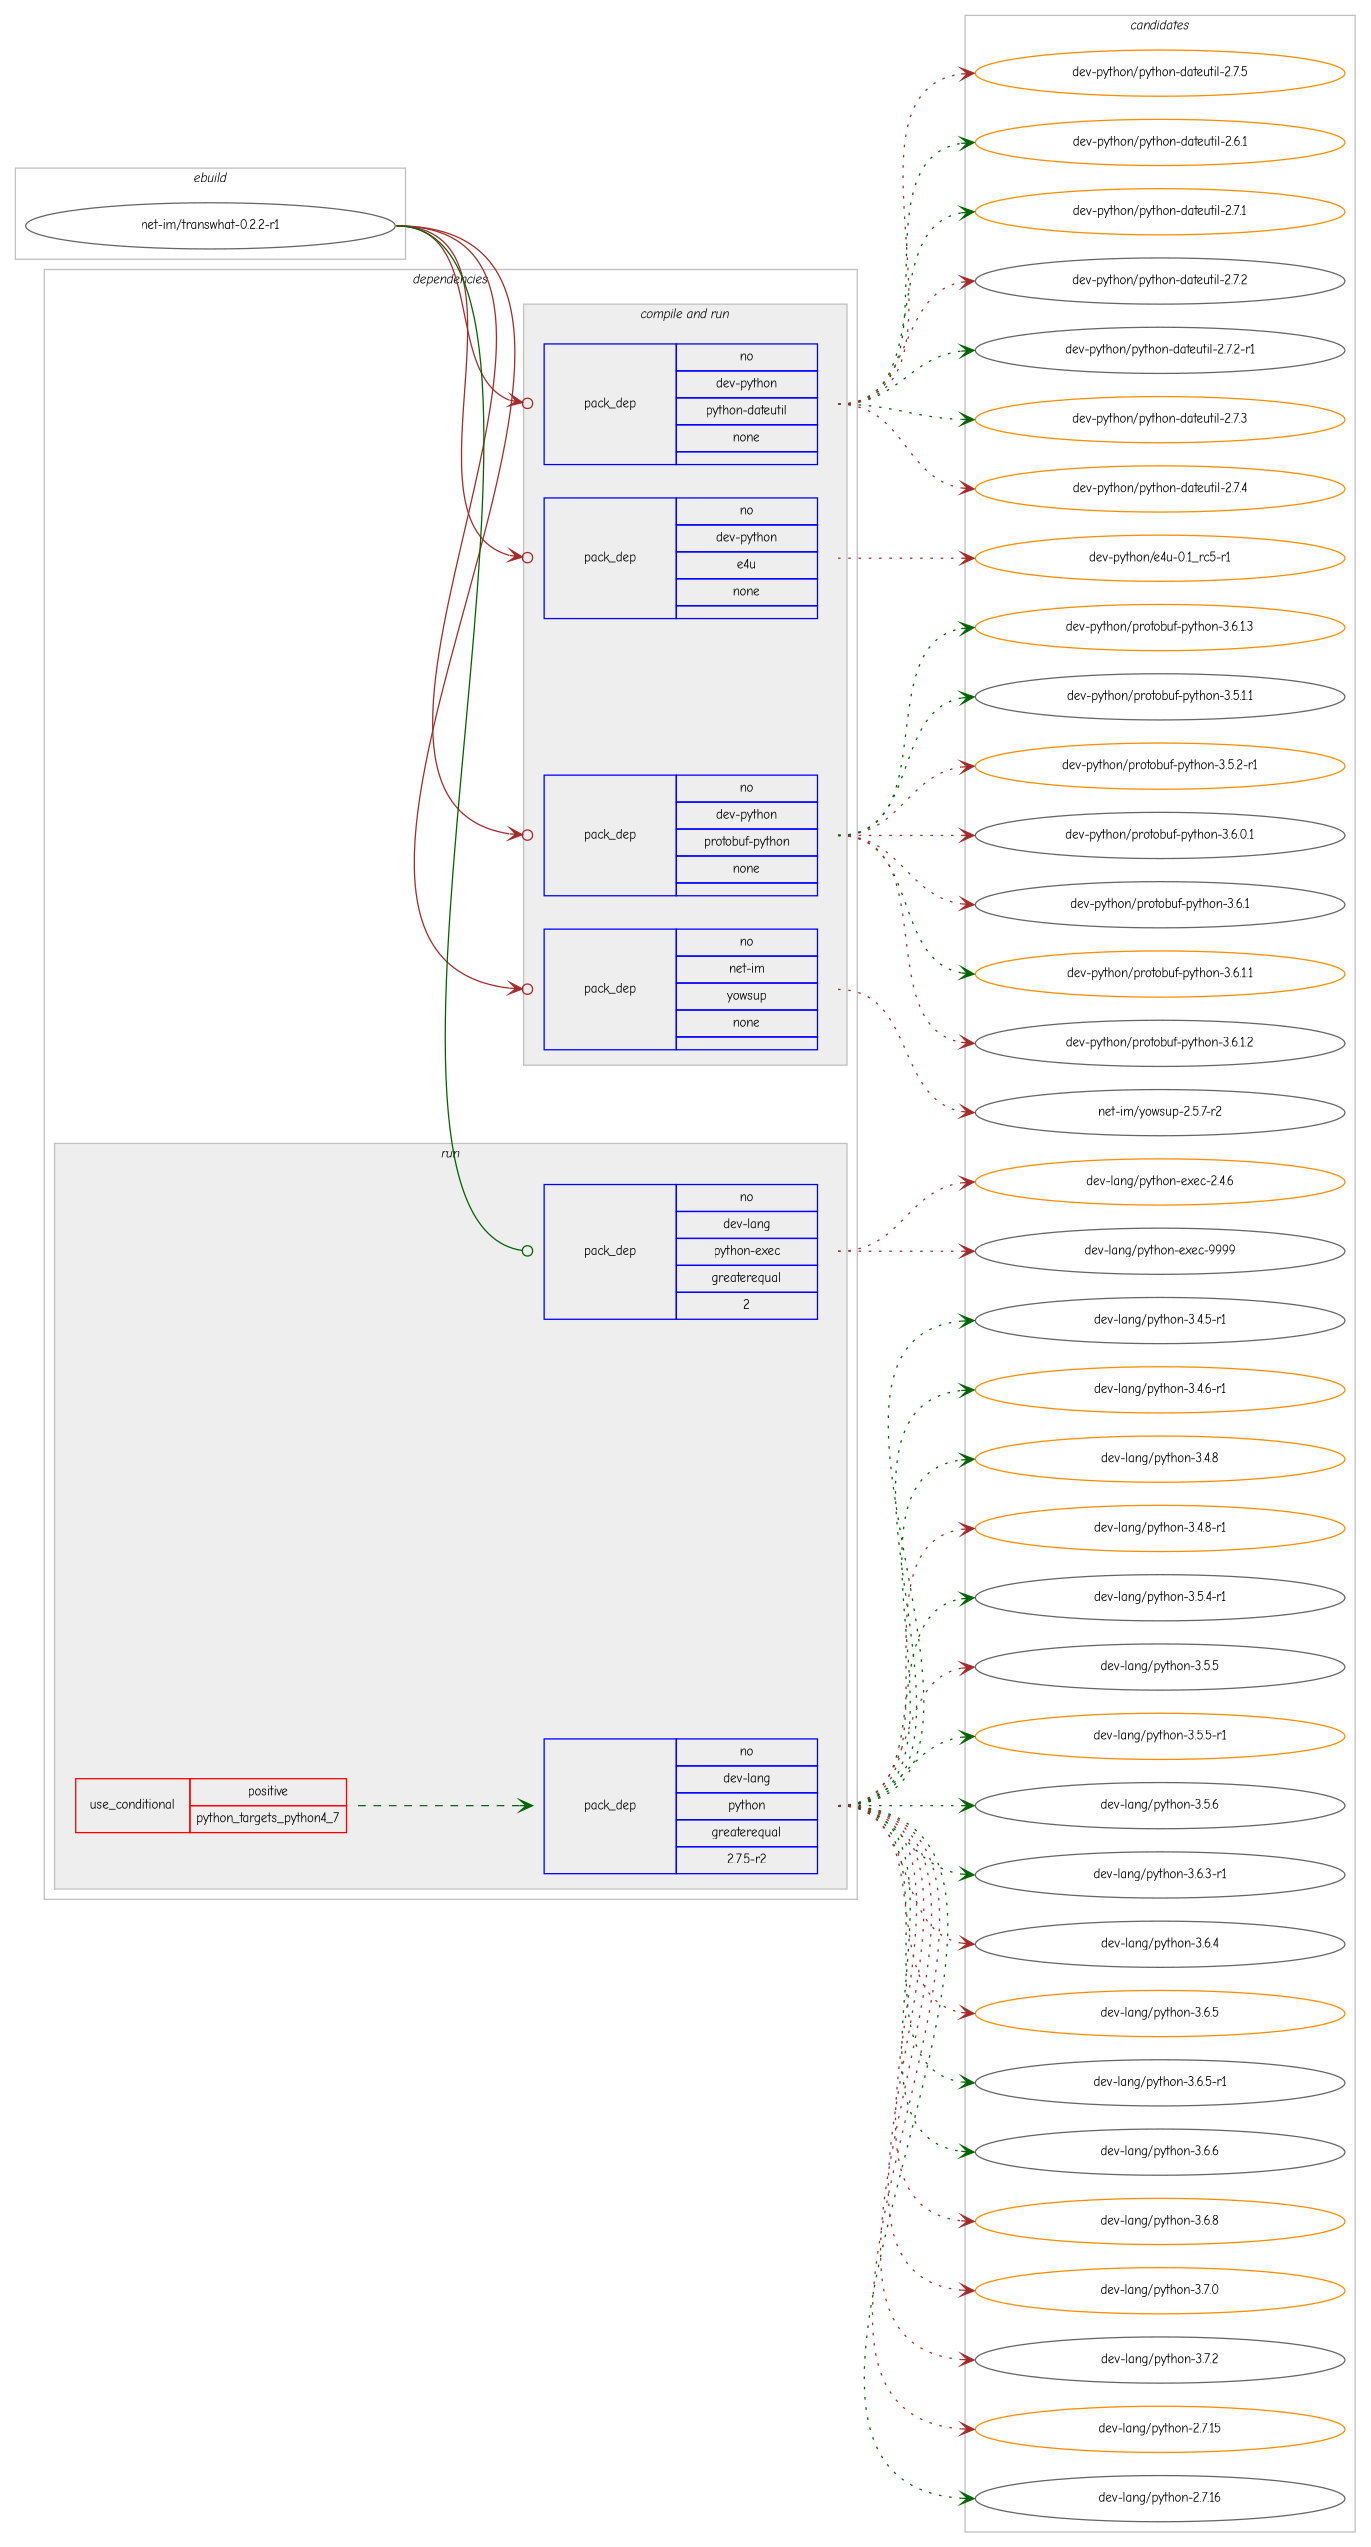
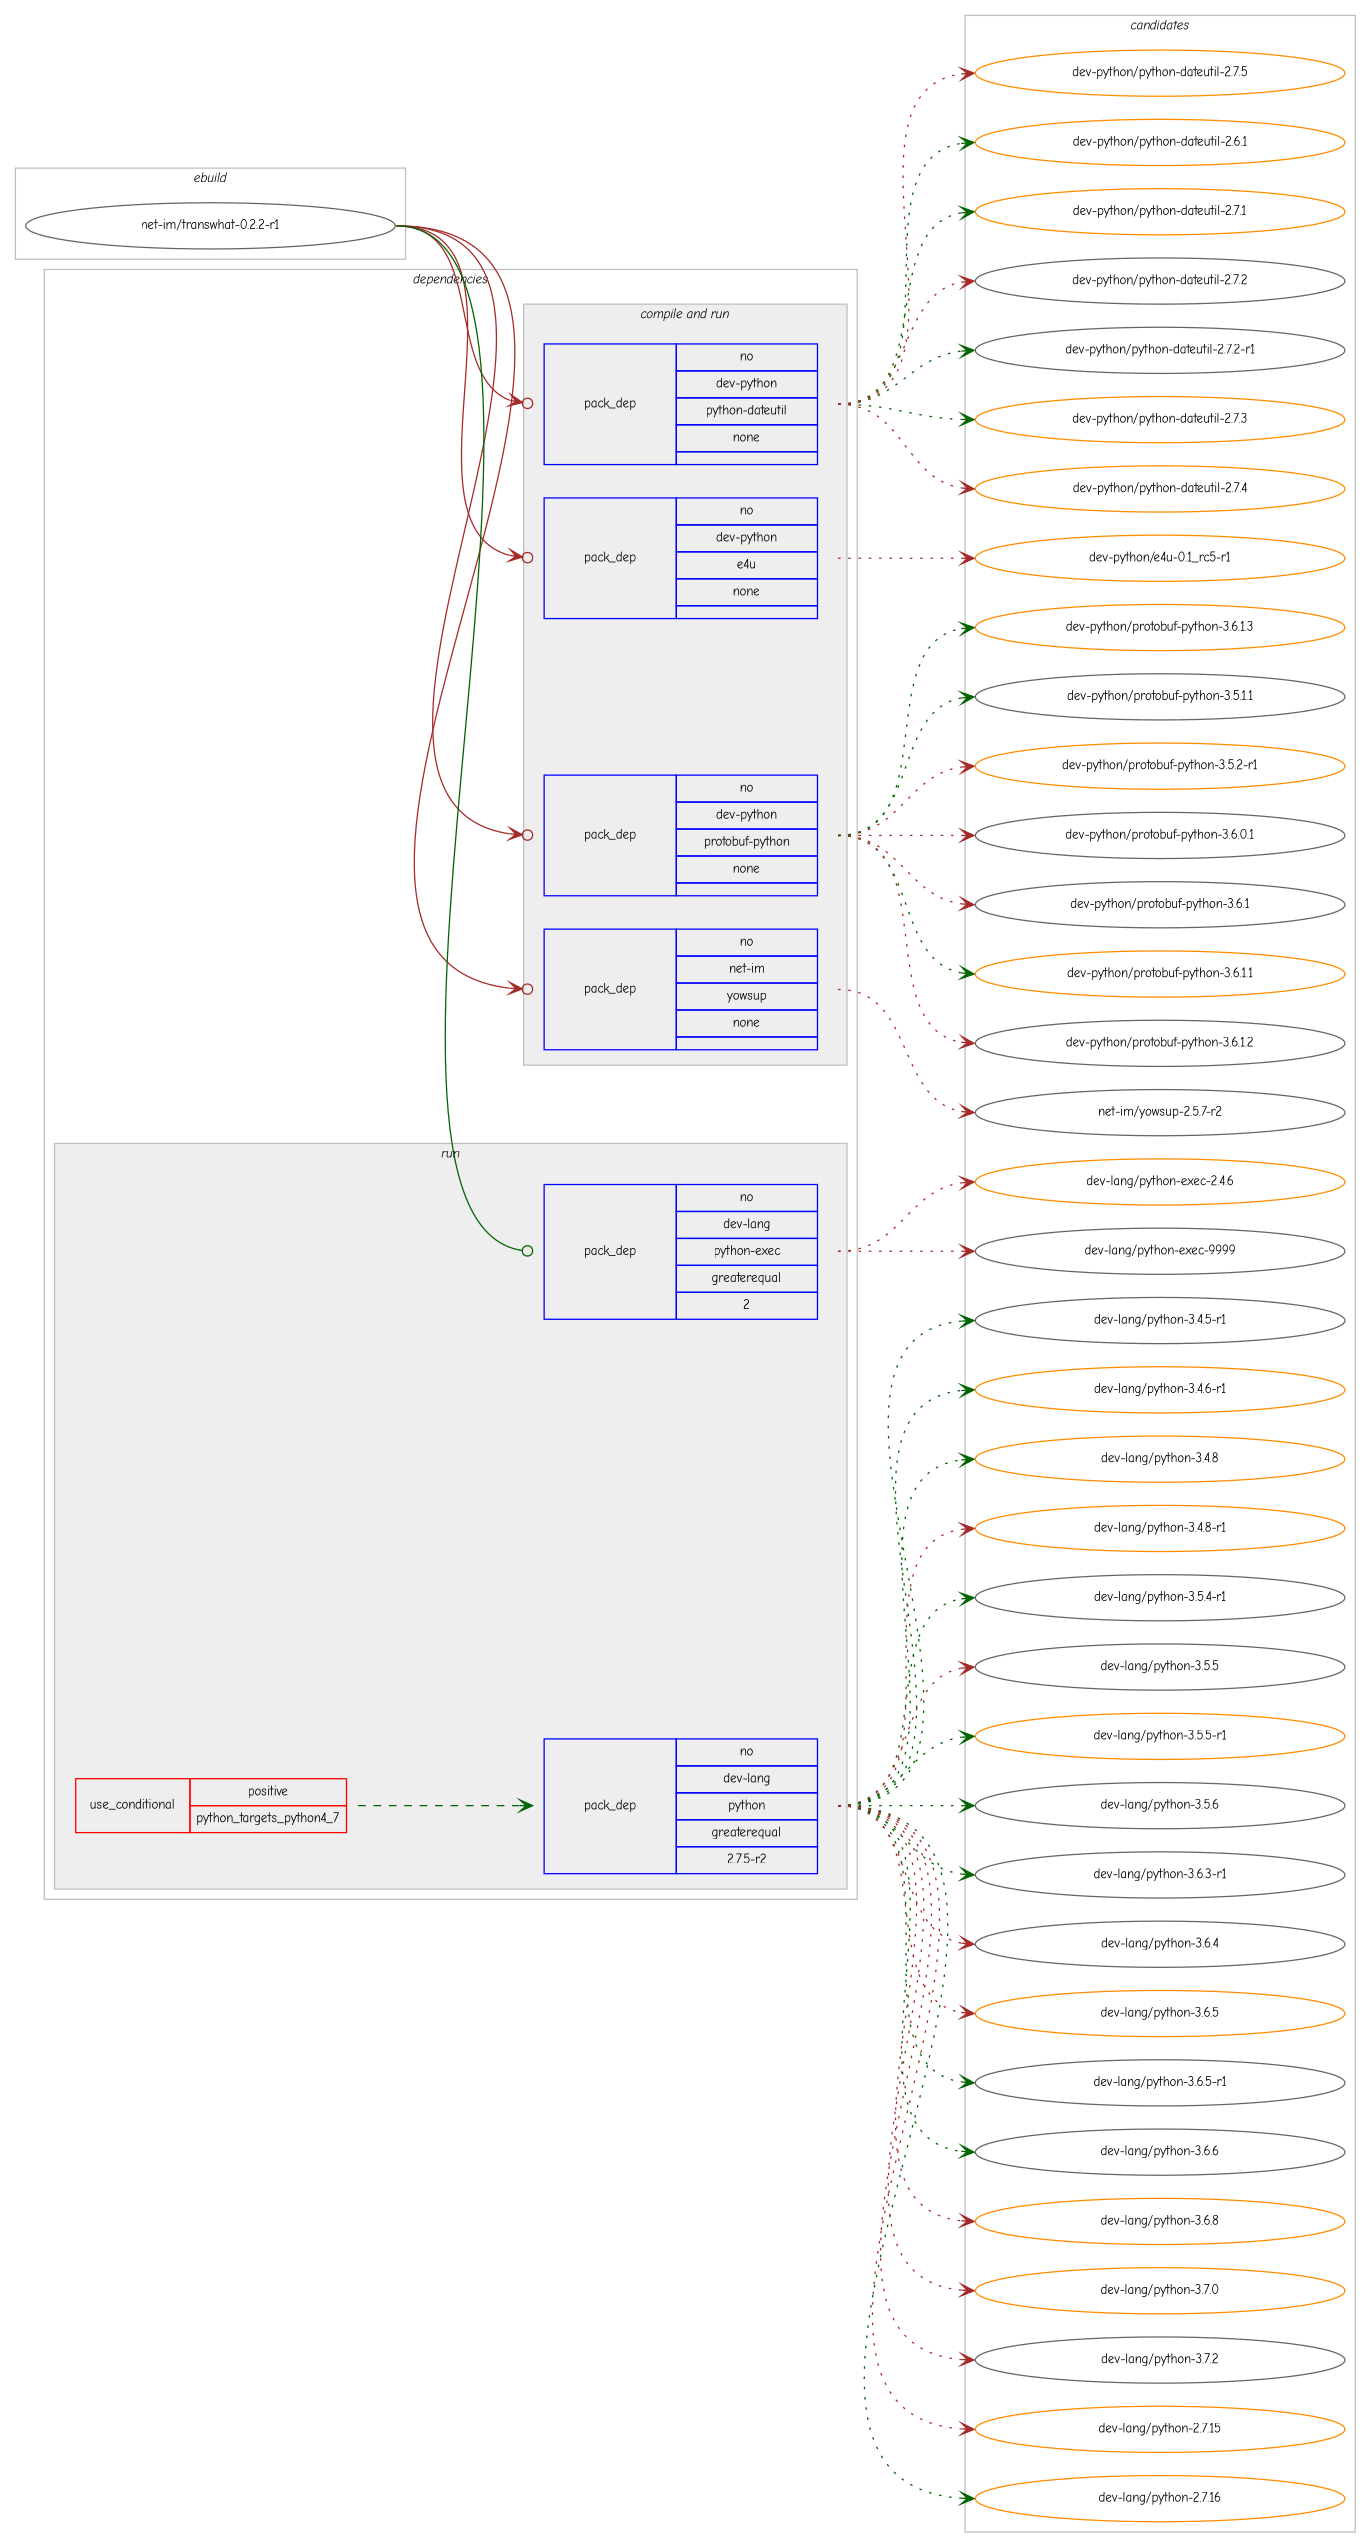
node "dev-lang/python-2.7.16": color gray40 -> darkorange
